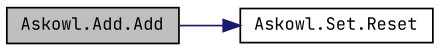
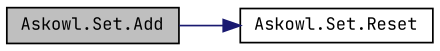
node "Askowl.Add.Add": label "Askowl.Add.Add" -> "Askowl.Set.Add"
